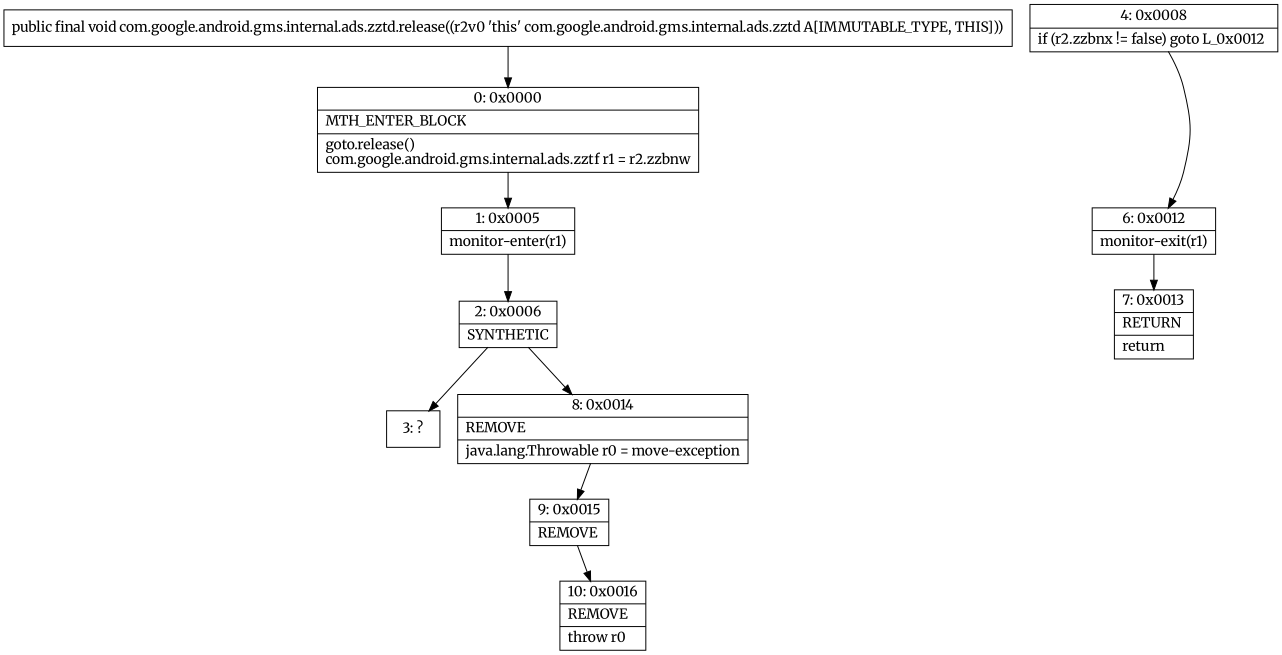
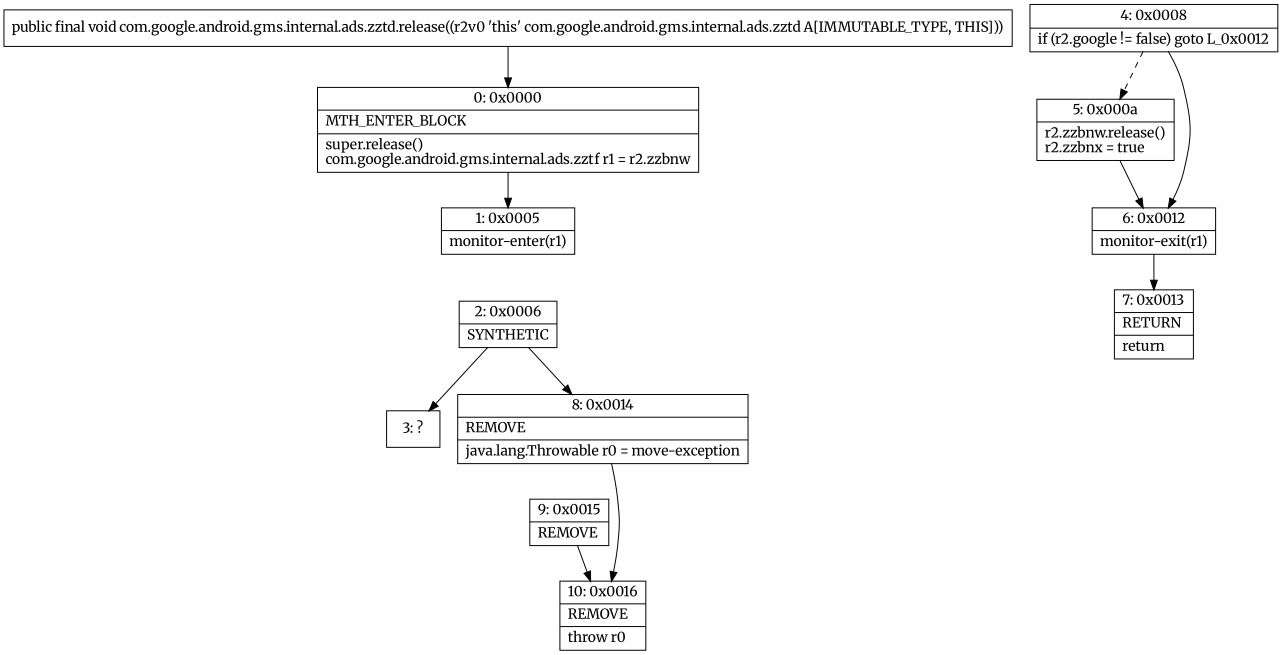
node "4: 0x0008": text "if (r2.zzbnx != false) goto L_0x0012" -> "if (r2.google != false) goto L_0x0012"
node "5: 0x000a": added
node "0: 0x0000": text "goto.release()" -> "super.release()"
edge "1: 0x0005" -> "2: 0x0006": removed
edge "8: 0x0014" -> "9: 0x0015": now "8: 0x0014" -> "10: 0x0016"
